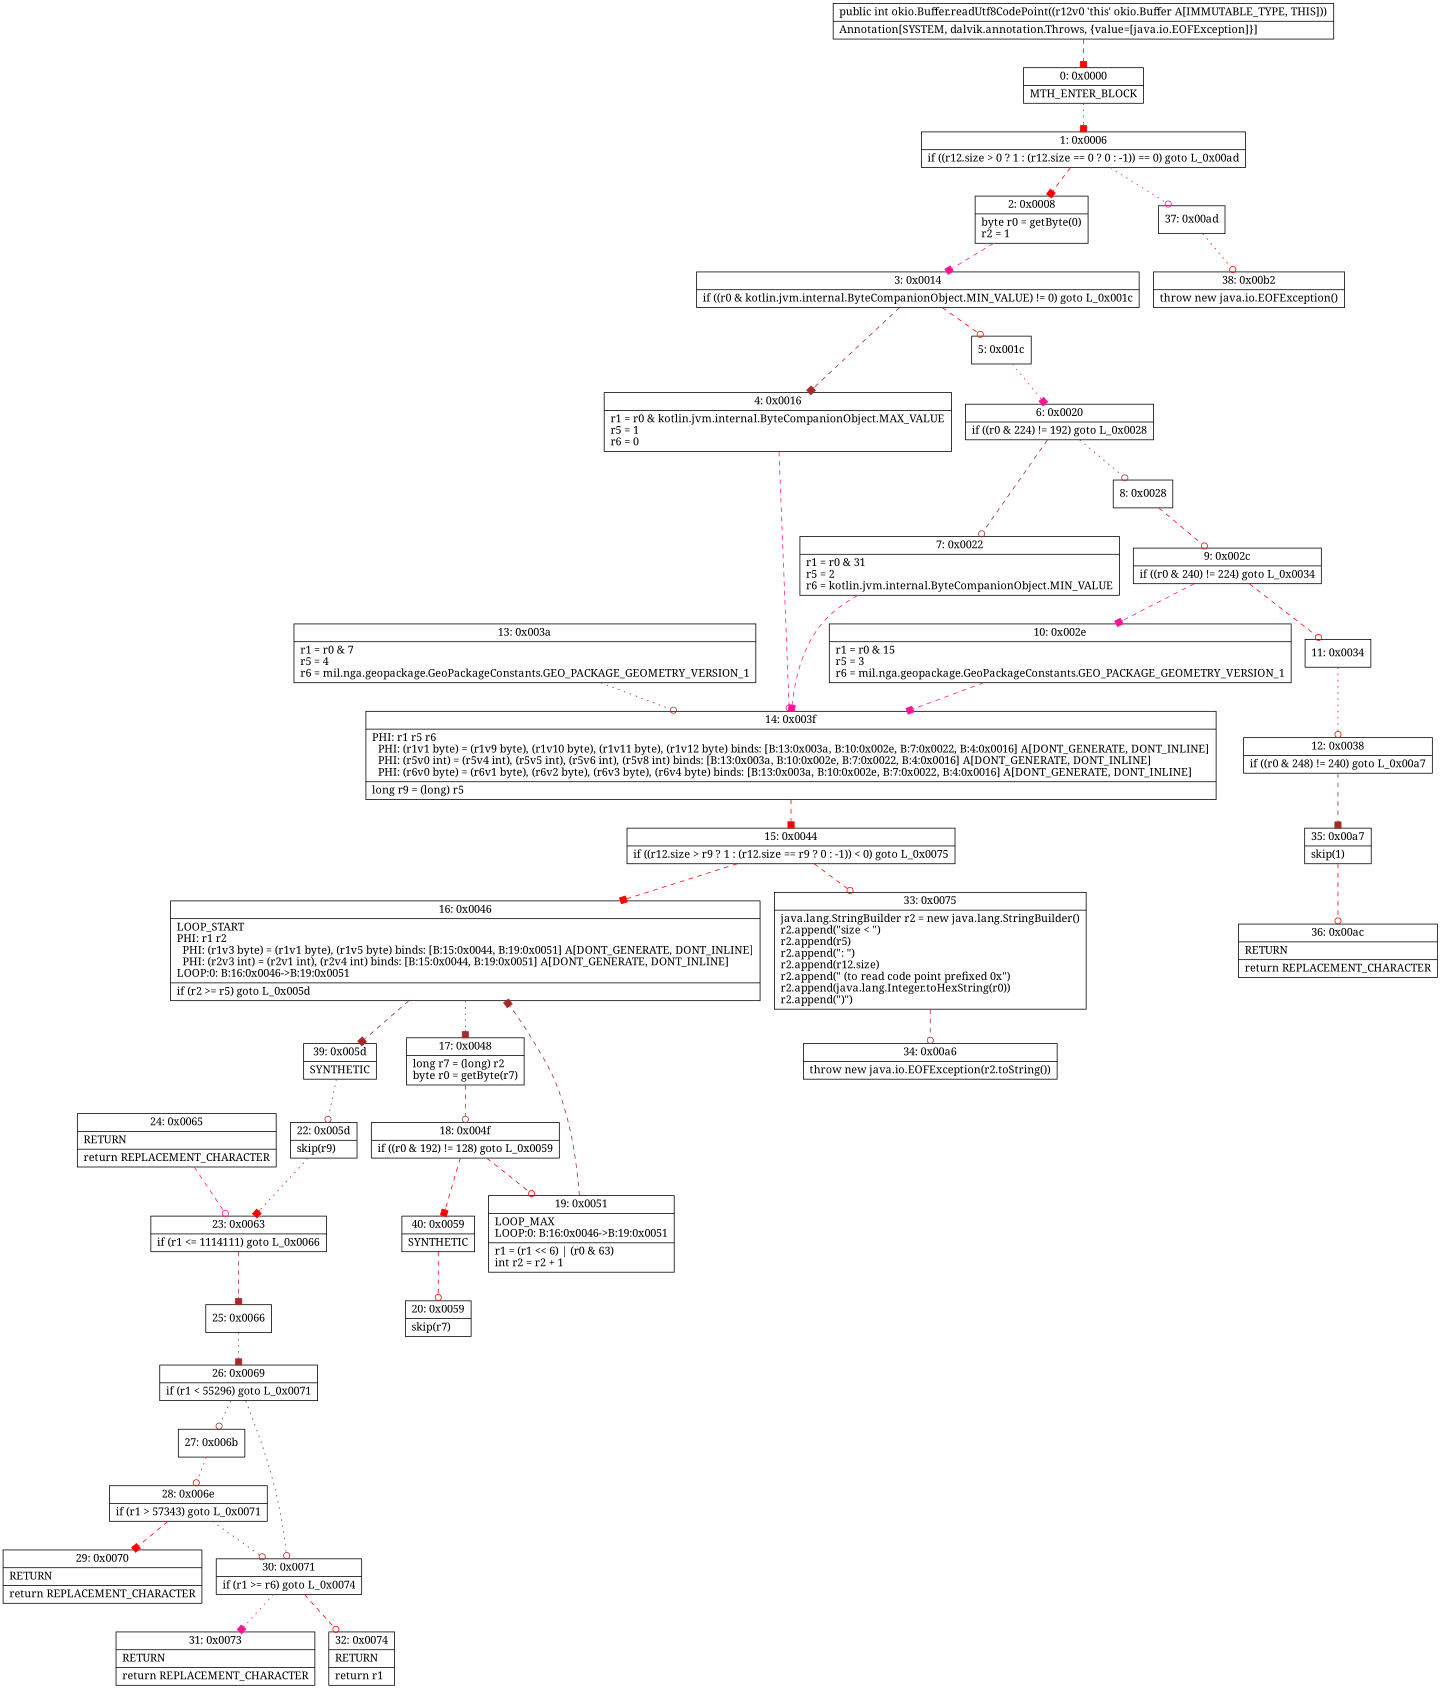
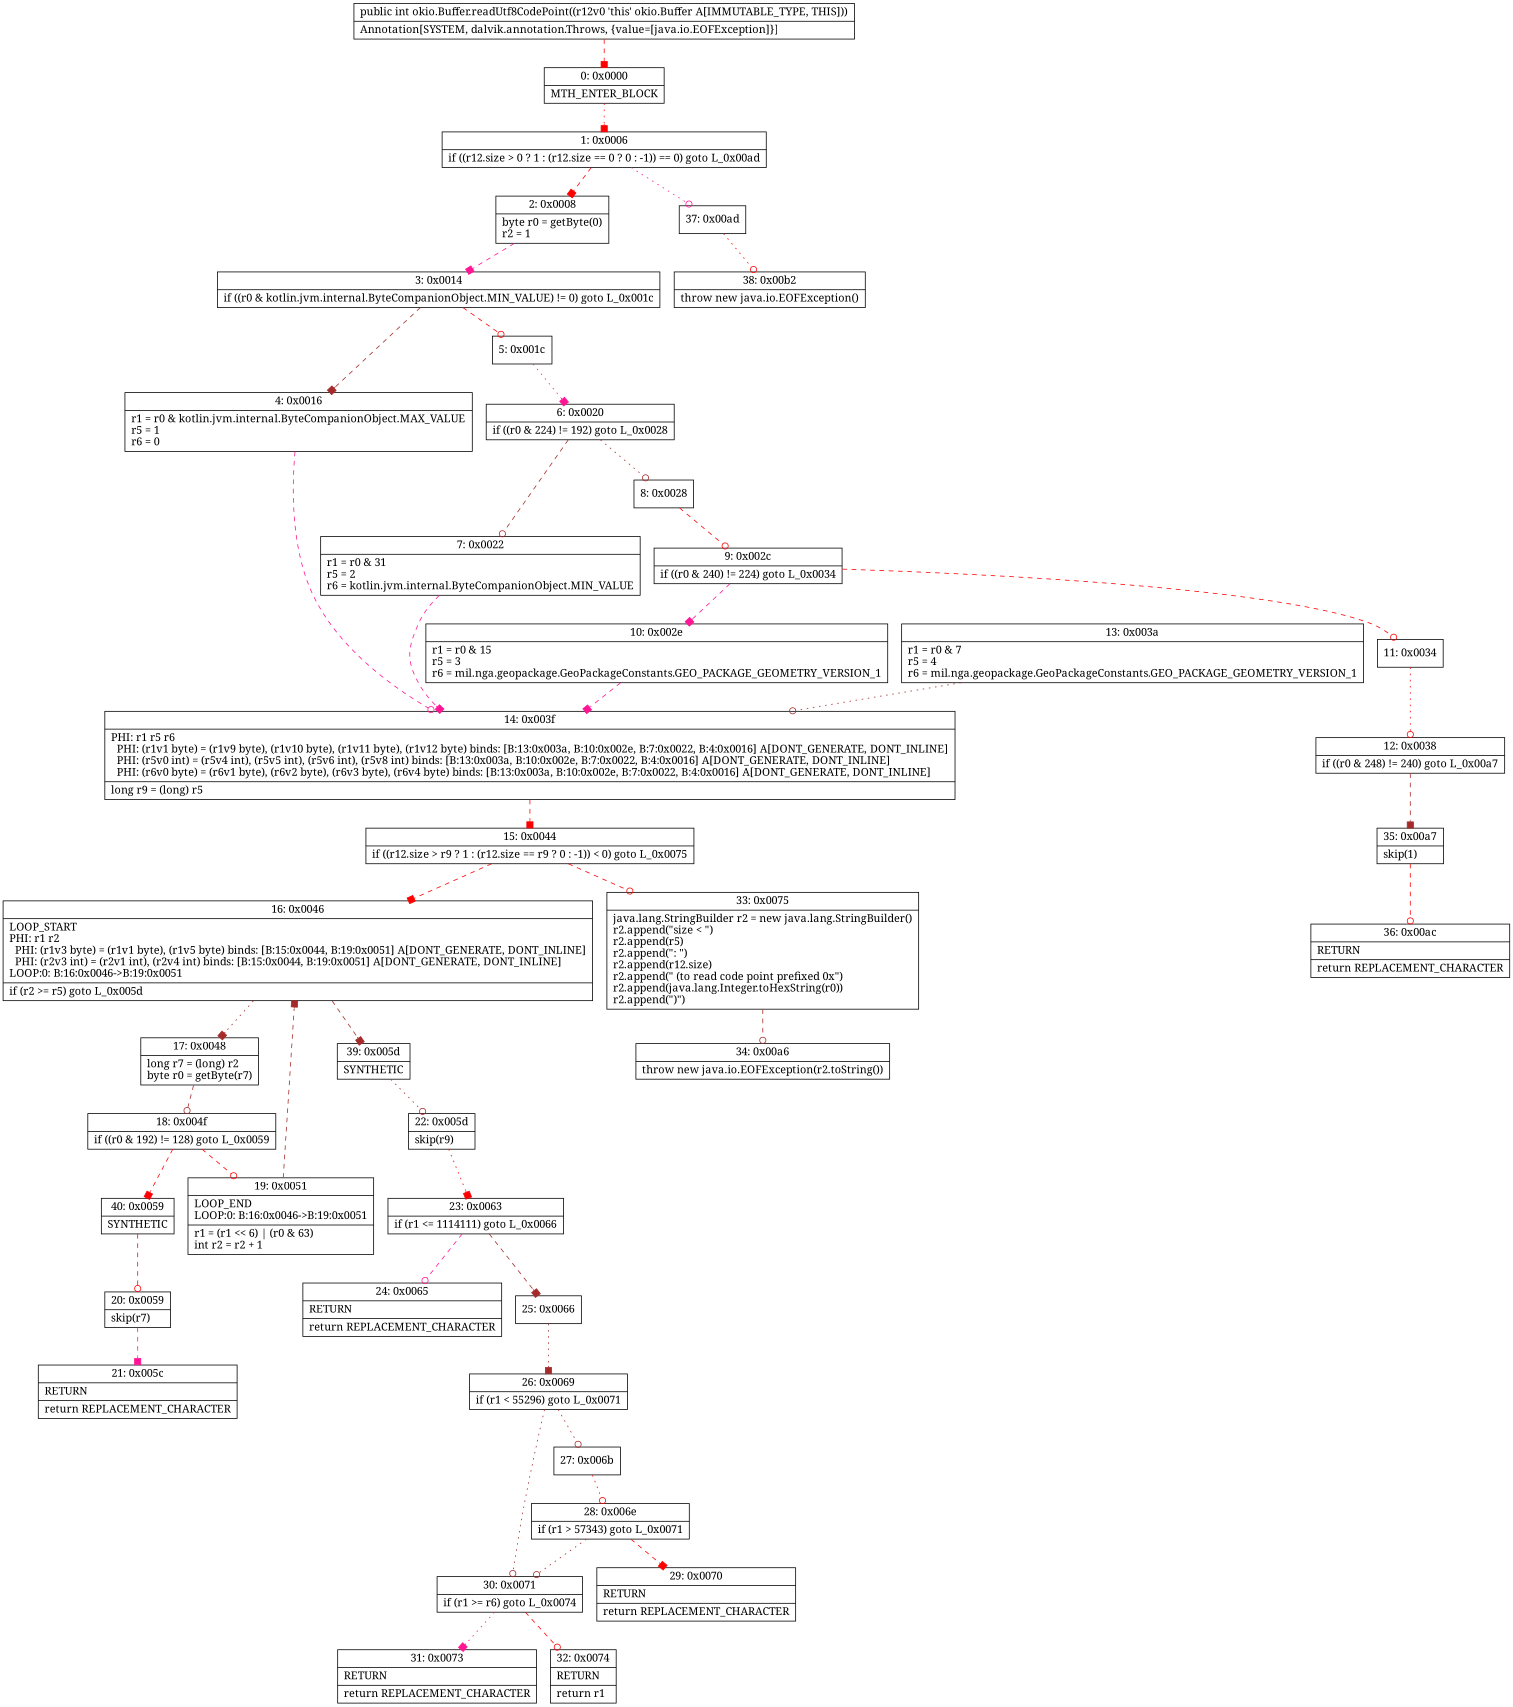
edge "24: 0x0065" -> "23: 0x0063": reversed
node "19: 0x0051": text "LOOP_MAX" -> "LOOP_END"
node "21: 0x005c": added
